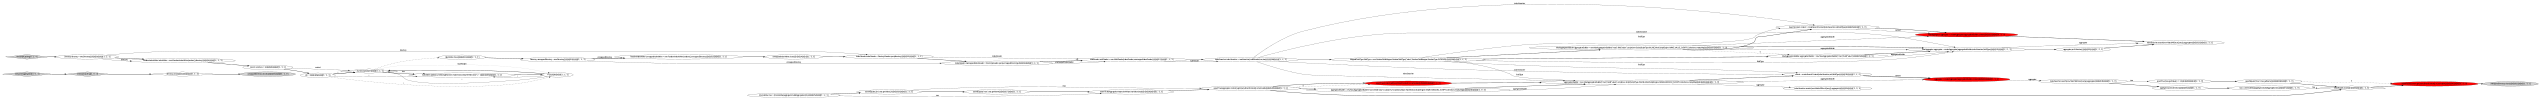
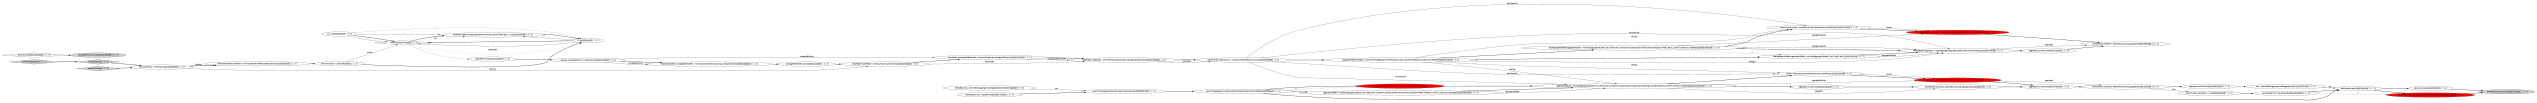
edge "final int numDocs = 10@@@5@@@['1', '1', '1']" -> "int i = 0@@@6@@@['1', '1', '1']": now "final int numDocs = 10@@@5@@@['1', '1', '1']" -> "i++@@@8@@@['1', '1', '1']"
edge "testScriptCaching['1', '0', '0']" -> "directory.close()@@@44@@@['0', '1', '0']": now "testScriptCaching['1', '0', '0']" -> "Directory directory = newDirectory()@@@3@@@['1', '1', '1']"
node "aggregator.preCollection()@@@32@@@['1', '0', '0']": added
node "aggregator.preCollection()@@@34@@@['1', '1', '0']": added
node "multiReader.close()@@@30@@@['1', '1', '1']": shape diamond -> ellipse
node "directory.close()@@@31@@@['1', '0', '1']": added
node "assertEquals(10.0,max.getValue(),0)@@@26@@@['1', '1', '1']": removed
